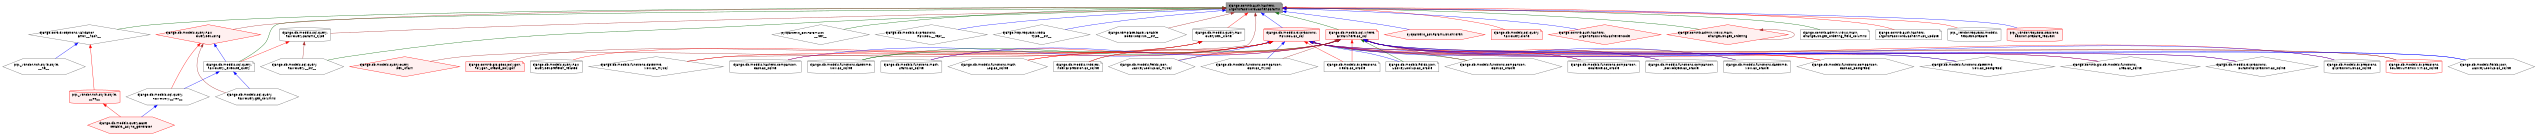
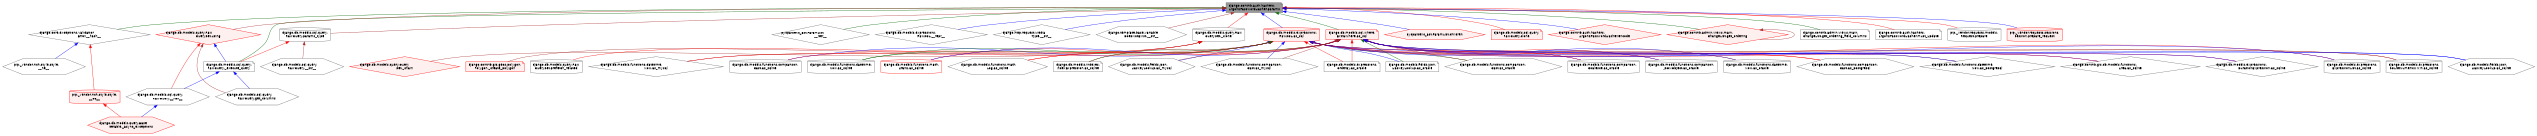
edge "django.db.models.sql.query. RawQuery.__str__" -> "django.contrib.auth.hashers. Argon2PasswordHasher.params": removed
edge "django.db.models.indexes. IndexExpression.as_sqlite" -> "django.db.models.expressions. RawSQL.as_sql": color red -> darkgreen
edge "django.db.models.functions.datetime. Now.as_mysql" -> "django.contrib.auth.hashers. Argon2PasswordHasher.params": now "django.db.models.functions.datetime. Now.as_mysql" -> "django.db.models.expressions. RawSQL.as_sql"
node "django.db.models.hashers.comparison. Cast.as_sqlite": label "django.db.models.hashers.comparison. Cast.as_sqlite" -> "django.db.models.functions.comparison. Cast.as_sqlite"
node "django.db.models.functions.math. ATan2.as_sqlite": color grey40 -> red
node "django.db.models.expressions. Media.as_oracle": label "django.db.models.expressions. Media.as_oracle" -> "django.db.models.expressions. OrderBy.as_oracle"
node "django.db.models.expressions. SQLiteNumericMixin.as_sqlite": color red -> grey40
node "django.db.models.query.Base Iterable._async_generator": label "django.db.models.query.Base Iterable._async_generator" -> "django.db.models.query.Base Iterable._async_exceptions"
